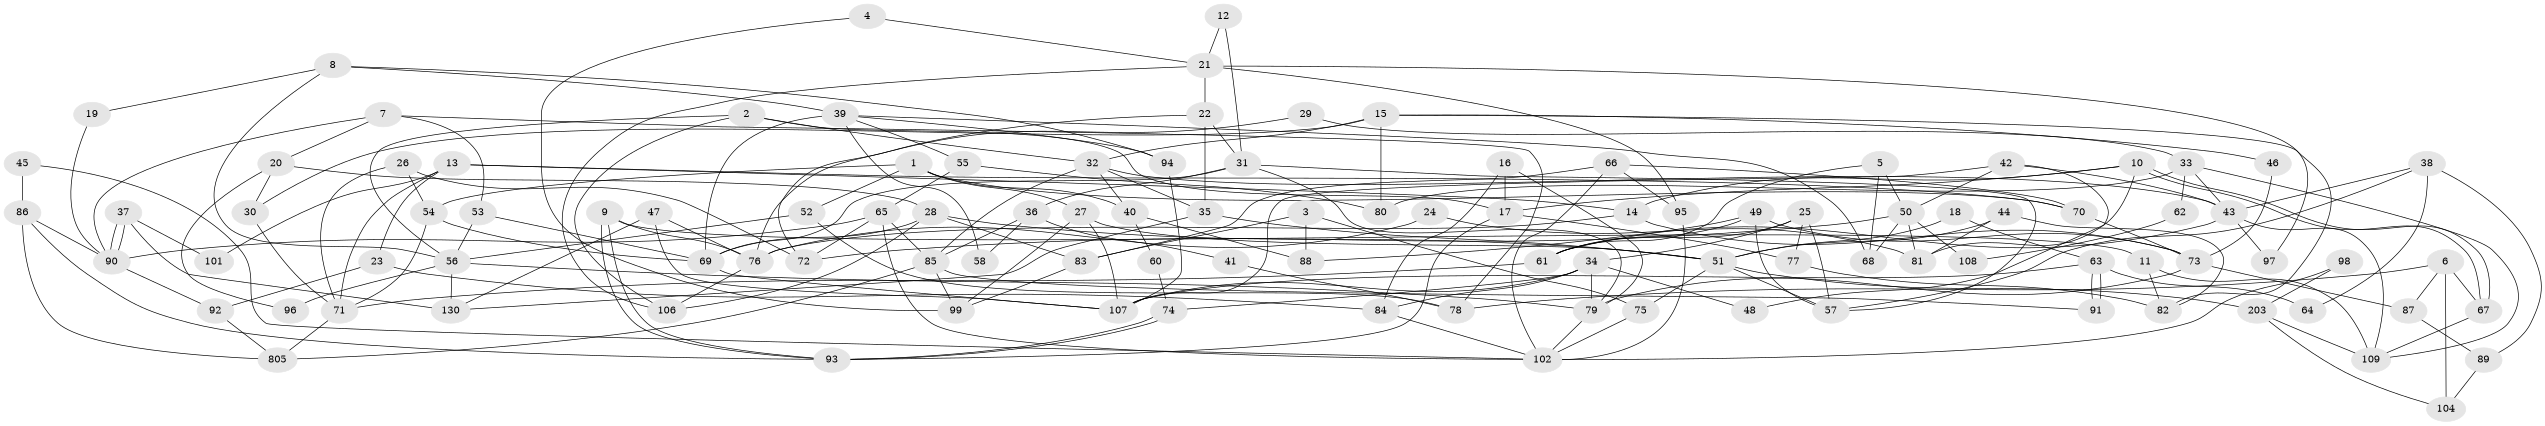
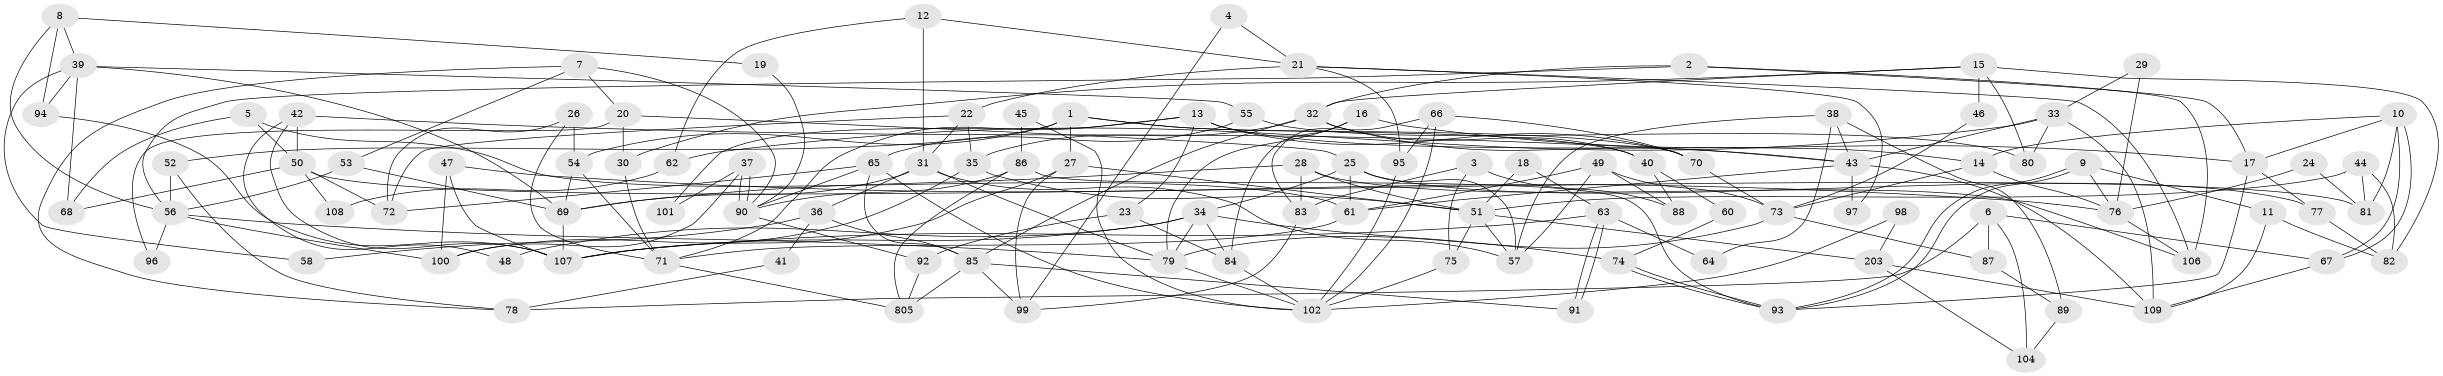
edge "12" -- "62": added
edge "20" -- "28": now "20" -- "25"
node "130": label "130" -> "100"
